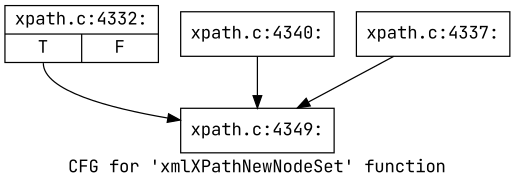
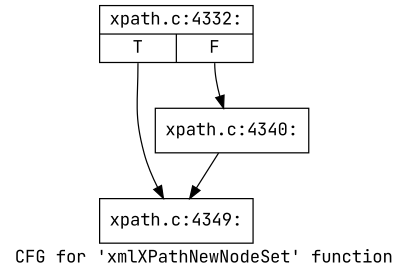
node "xpath.c:4337:": removed
edge "xpath.c:4332:" -> "xpath.c:4340:": added
